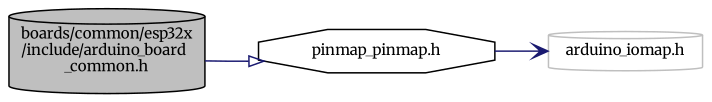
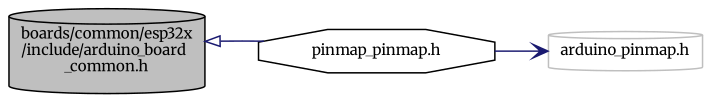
node "arduino_iomap.h": label "arduino_iomap.h" -> "arduino_pinmap.h"
edge "boards/common/esp32x /include/arduino_board _common.h" -> "pinmap_pinmap.h": reversed
